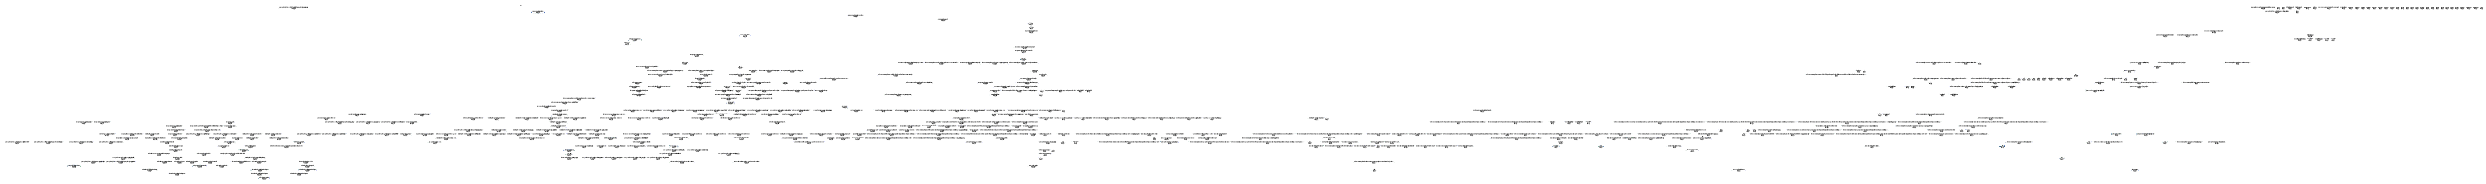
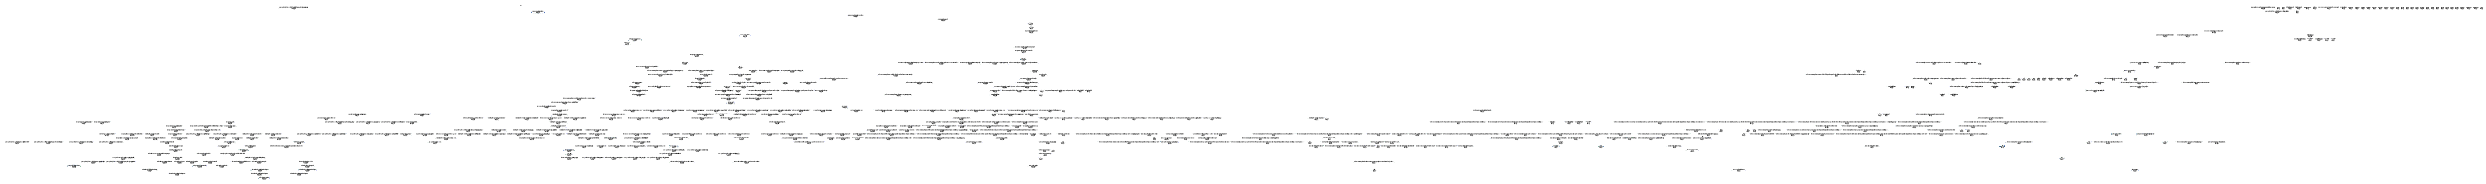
node "__xpg_strerror_r max >= 0 local = ?": removed
